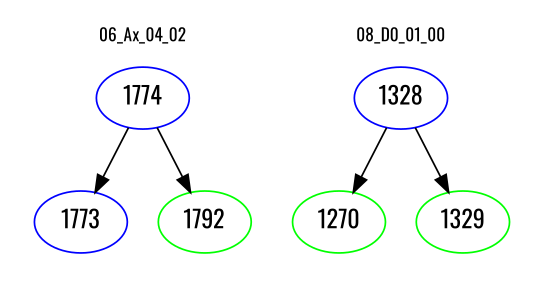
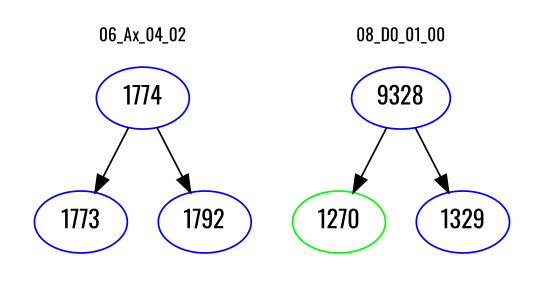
node "1328": label "1328" -> "9328"
node "1792": color green -> blue
node "1329": color green -> blue
